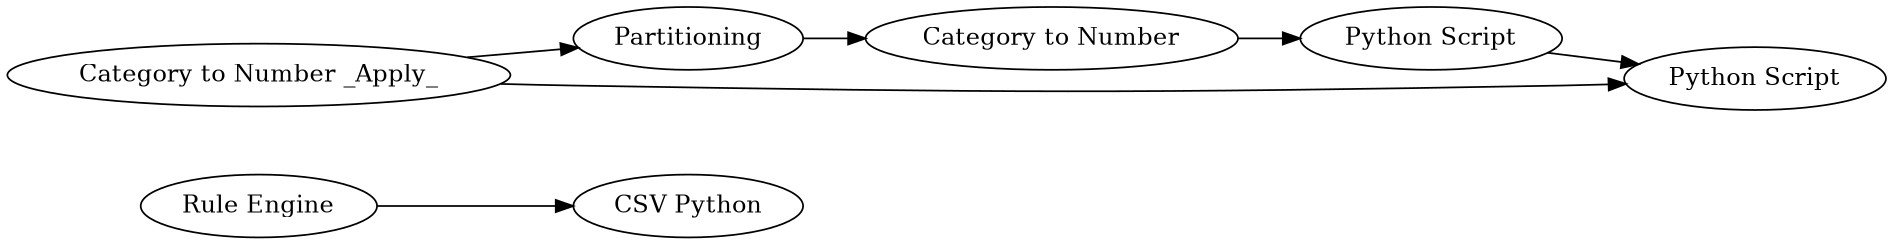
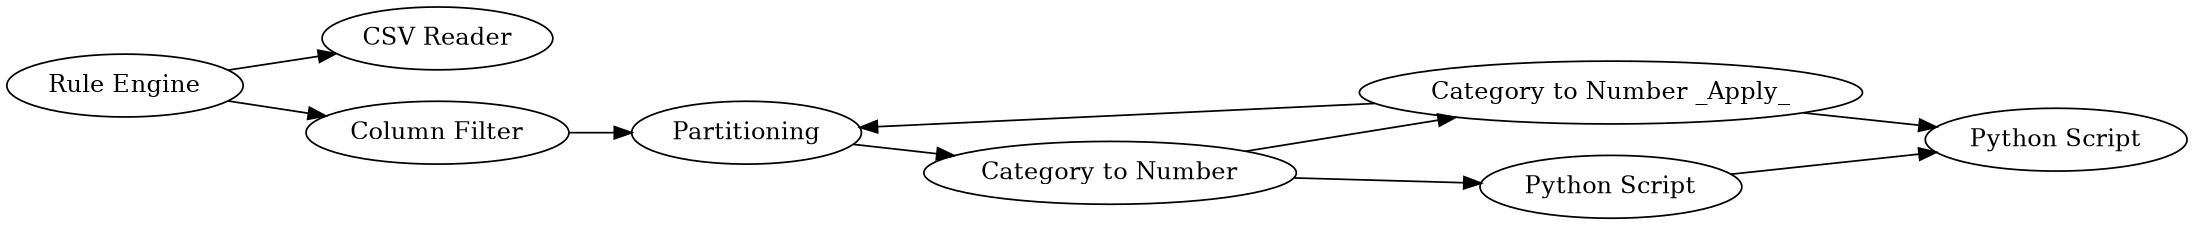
node "Column Filter": added
edge "Category to Number" -> "Category to Number _Apply_": added
node "CSV Python": label "CSV Python" -> "CSV Reader"
